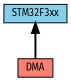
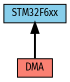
node "STM32F3xx": label "STM32F3xx" -> "STM32F6xx"
